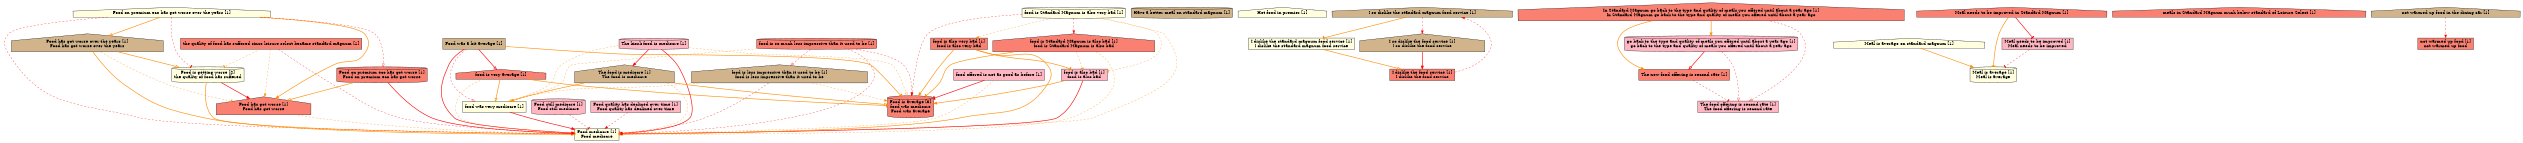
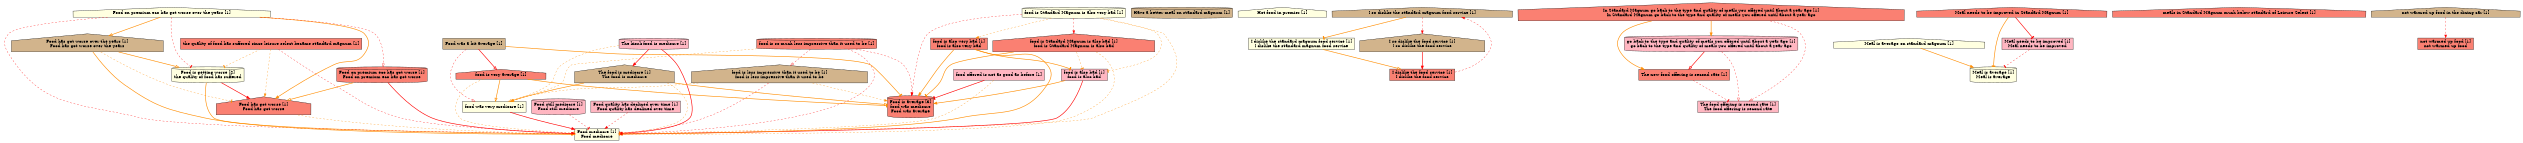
edge "The kiosk food is mediocre [1]" -> "Food is average [3] food was mediocre Food was average": removed
edge "Food was a bit average [1]" -> "Food mediocre [1] Food mediocre": removed
